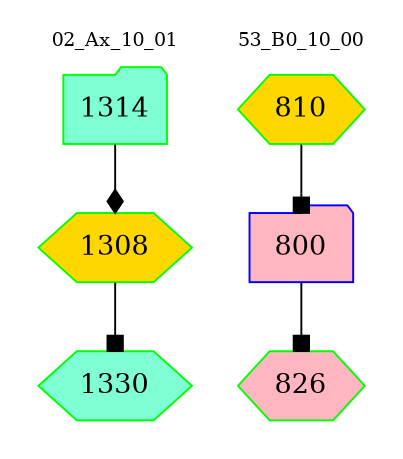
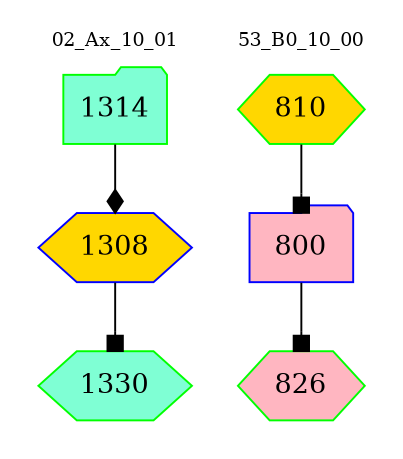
node "1308": color green -> blue
